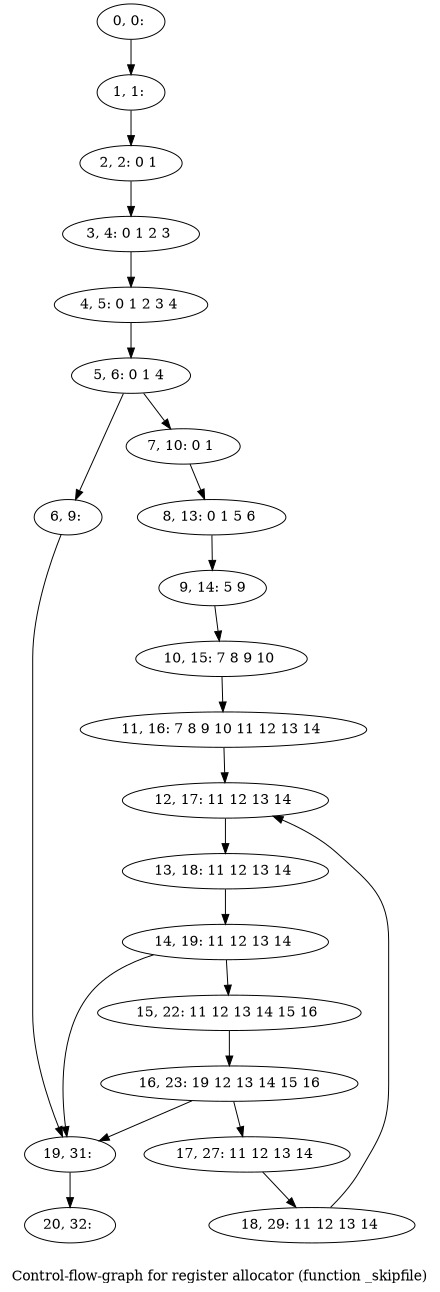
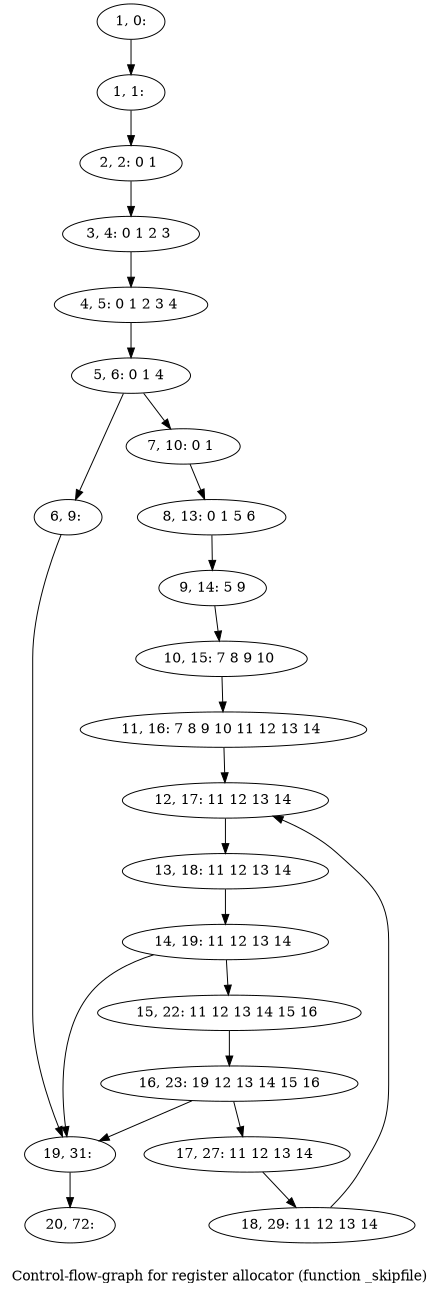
node "0, 0:": label "0, 0:" -> "1, 0:"
node "20, 32:": label "20, 32:" -> "20, 72:"
